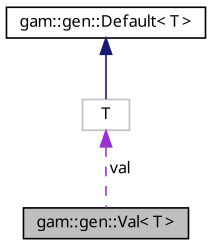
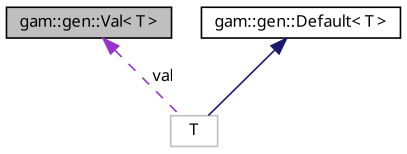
edge "gam::gen::Val< T >" -> "T": reversed
